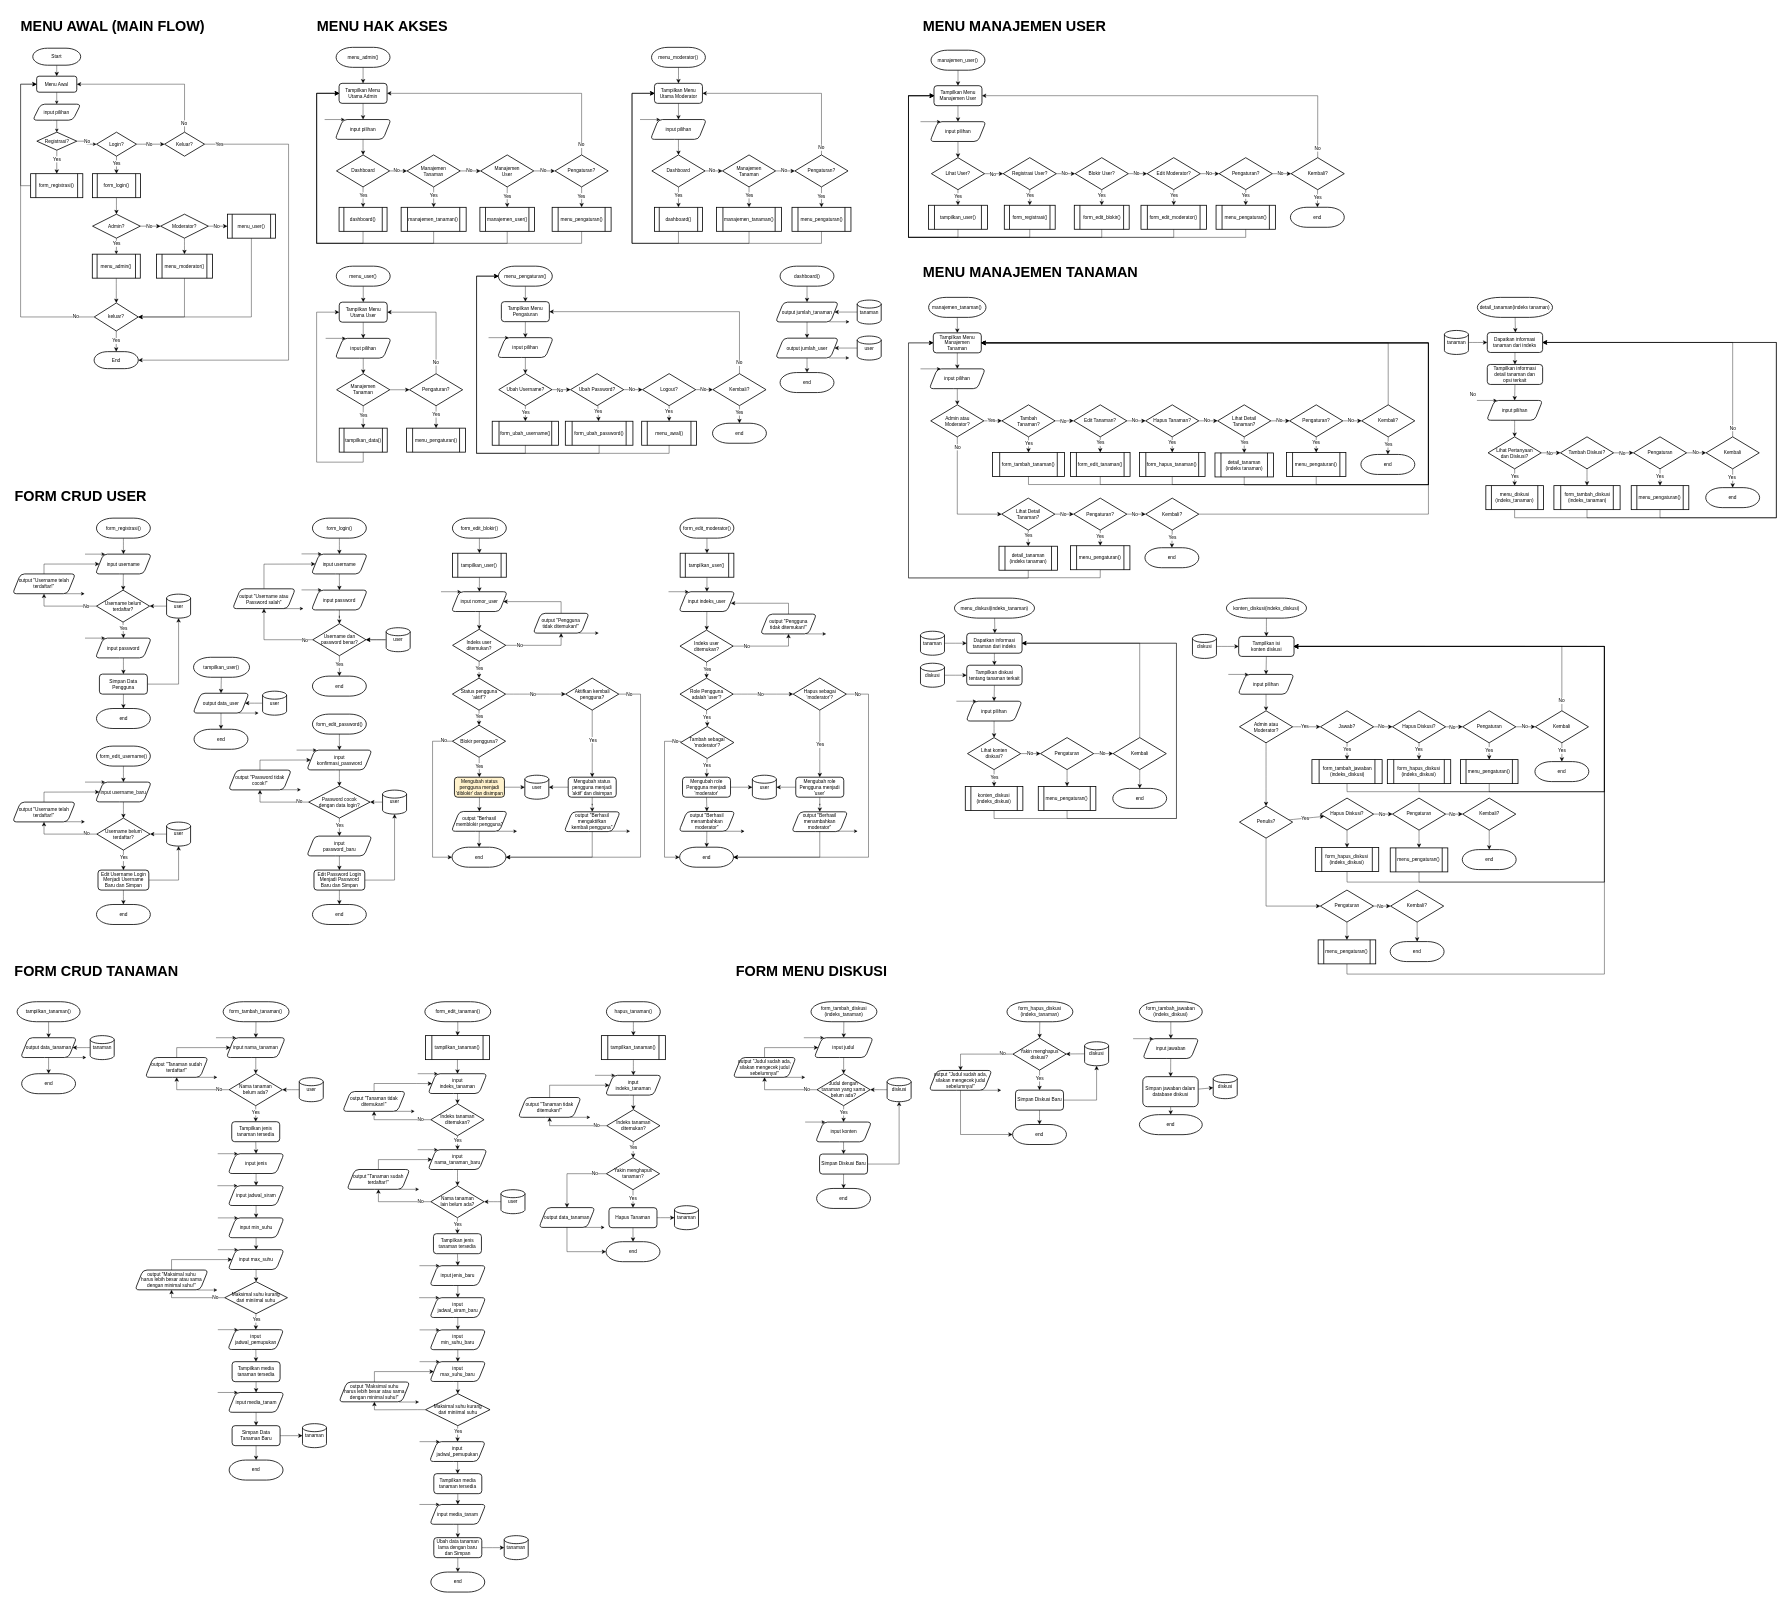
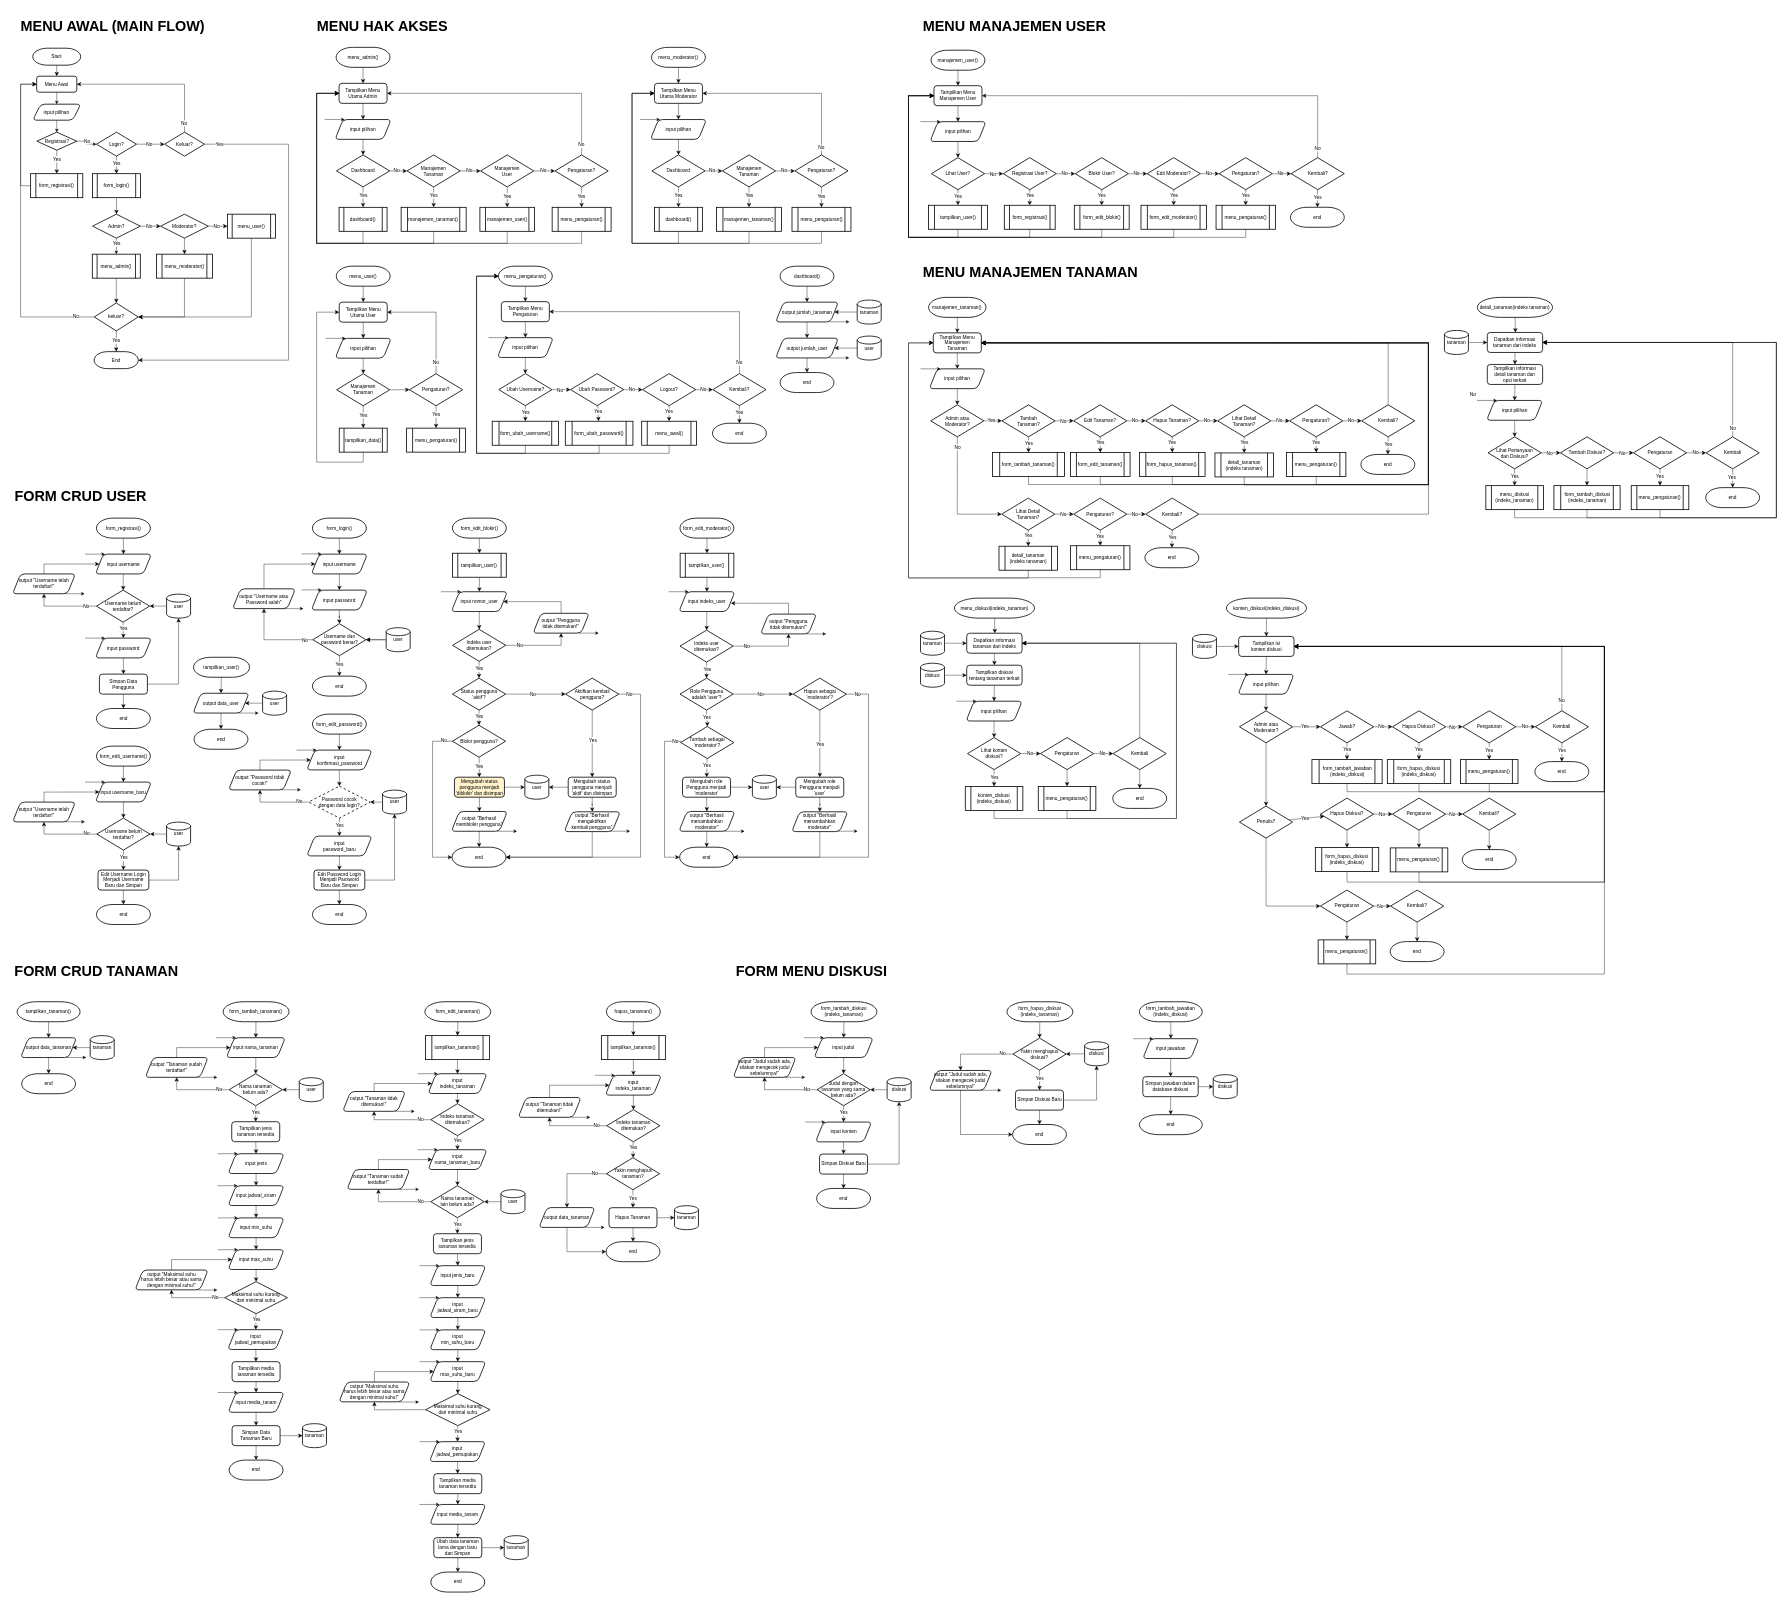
node "Password cocok dengan data login?": style solid -> dashed
node "Simpan jawaban dalam database diskusi": size 55x30 -> 55x20
